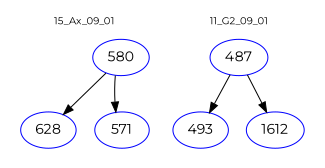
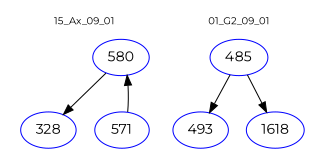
cluster "11_G2_09_01": label "11_G2_09_01" -> "01_G2_09_01"
node "487": label "487" -> "485"
edge "580" -> "571": reversed
node "628": label "628" -> "328"
node "1612": label "1612" -> "1618"
